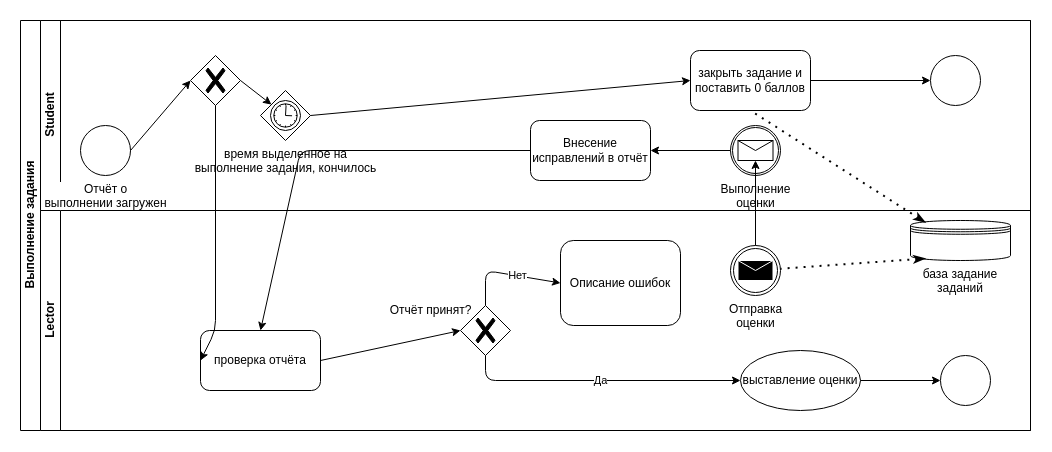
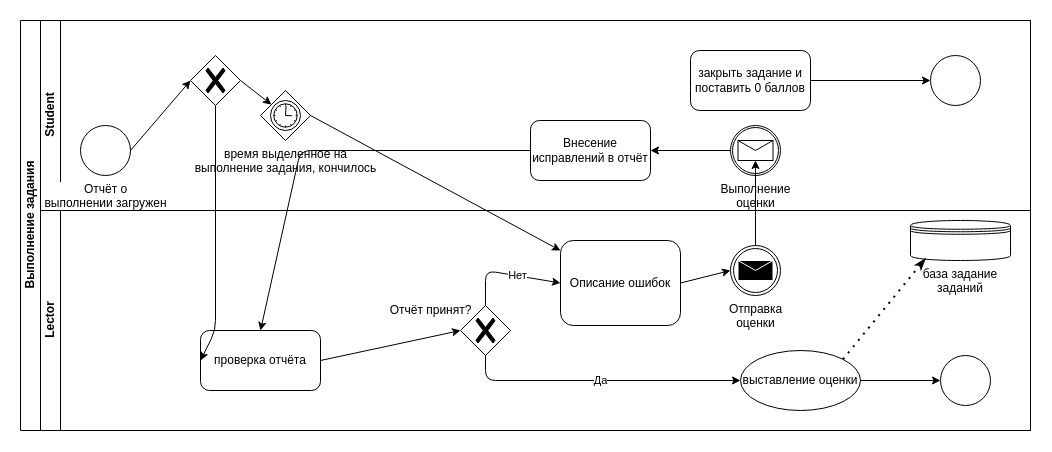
edge "время выделенное на выполнение задания, кончилось" -> "закрыть задание и поставить 0 баллов": now "время выделенное на выполнение задания, кончилось" -> "Описание ошибок"
edge "закрыть задание и поставить 0 баллов" -> "база задание заданий": removed
edge "Отправка оценки" -> "база задание заданий": now "выставление оценки" -> "база задание заданий"
edge "Описание ошибок" -> "Отправка оценки": added
